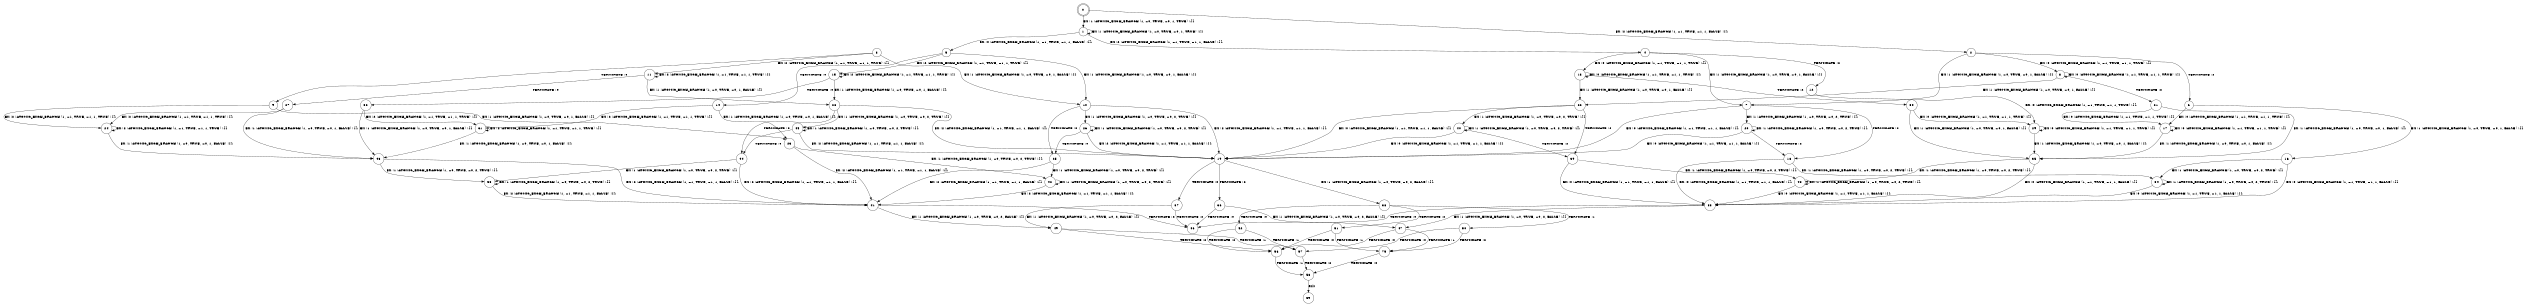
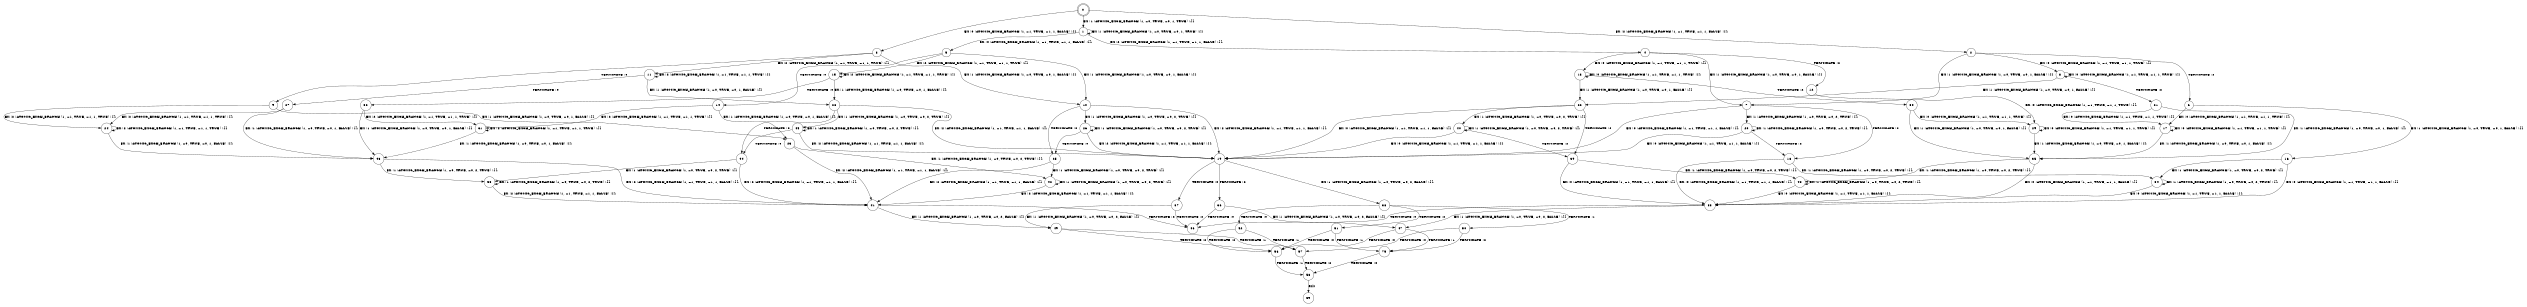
edge "0" -> "3": added, label "EX !0 !ATOMIC_EXCH_BRANCH (1, +1, TRUE, +1, 1, FALSE) !{}"
